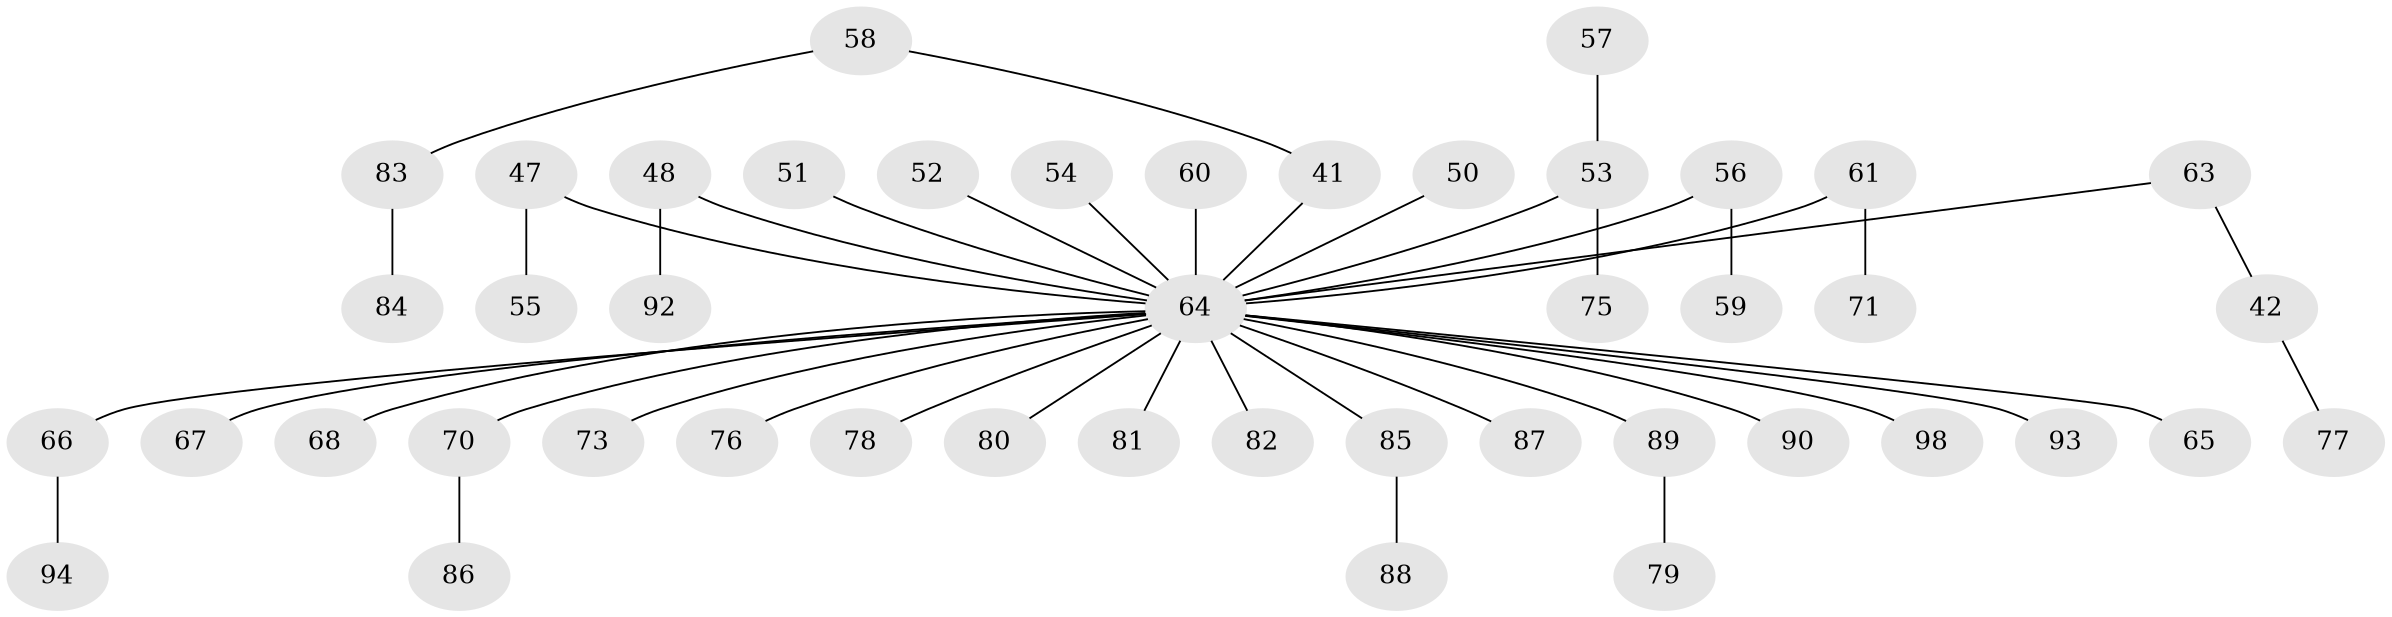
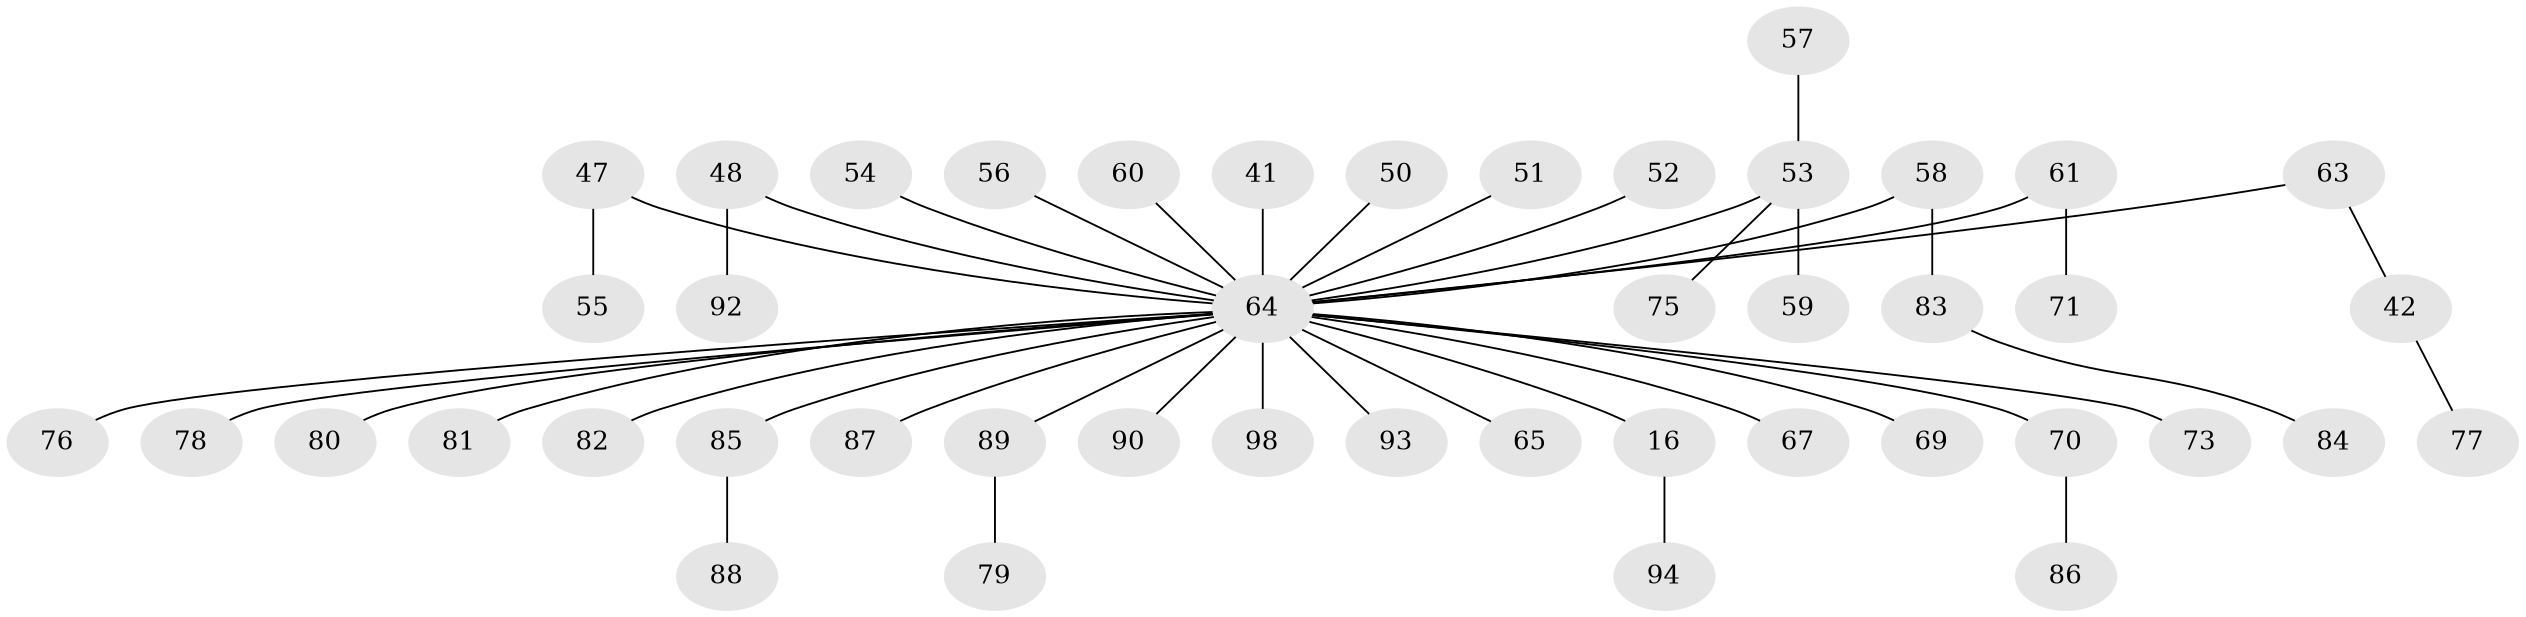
edge "58" -- "41": now "58" -- "64"
edge "56" -- "59": now "53" -- "59"
node "66": label "66" -> "16"
node "68": label "68" -> "69"
